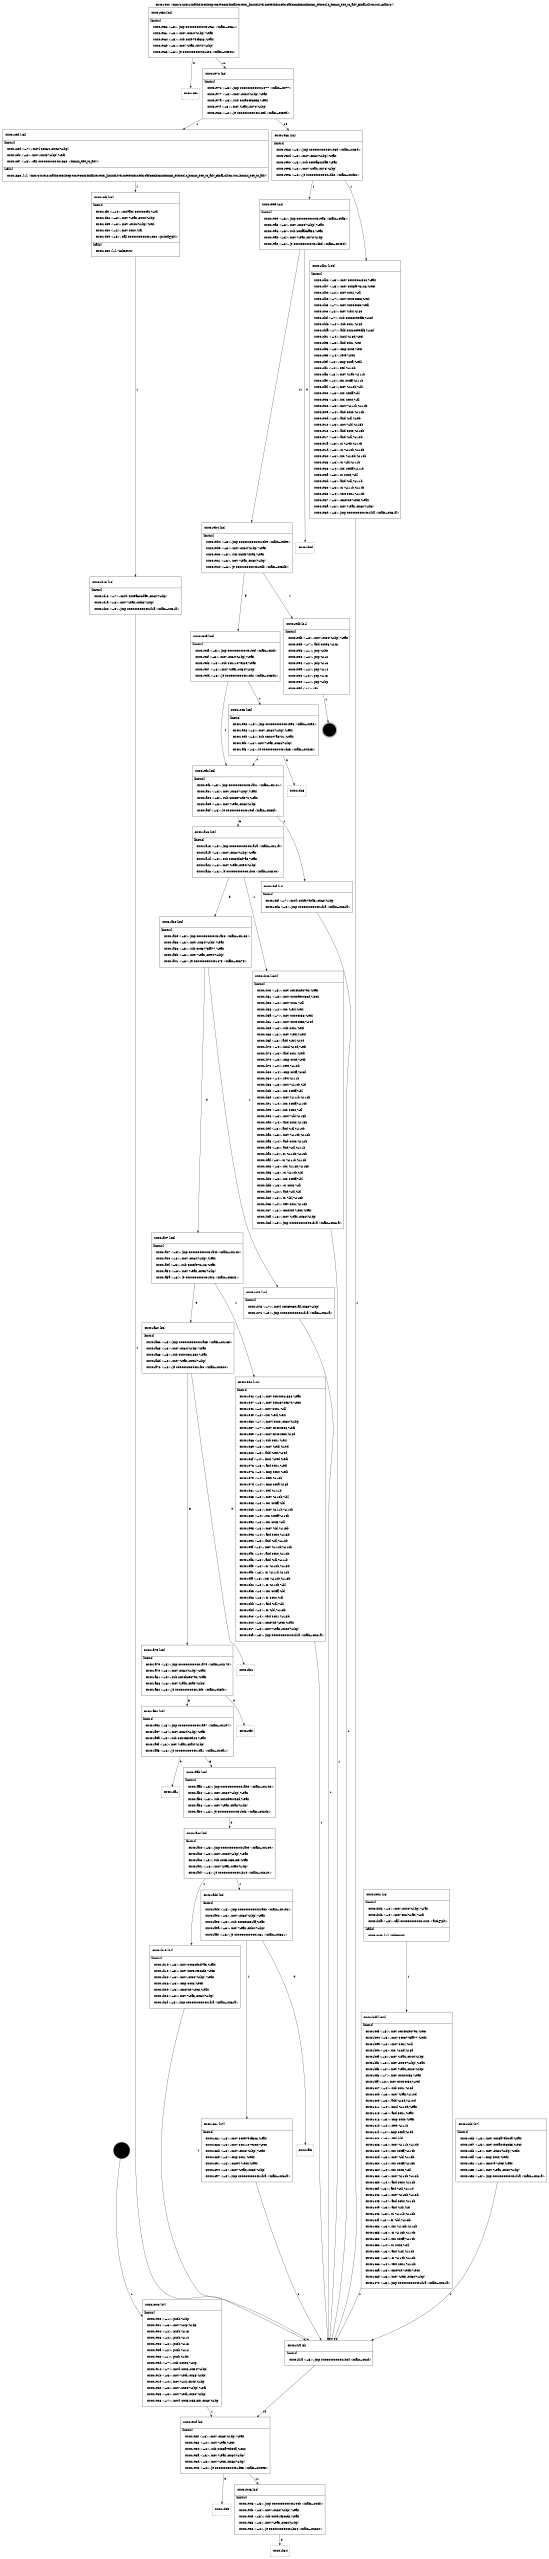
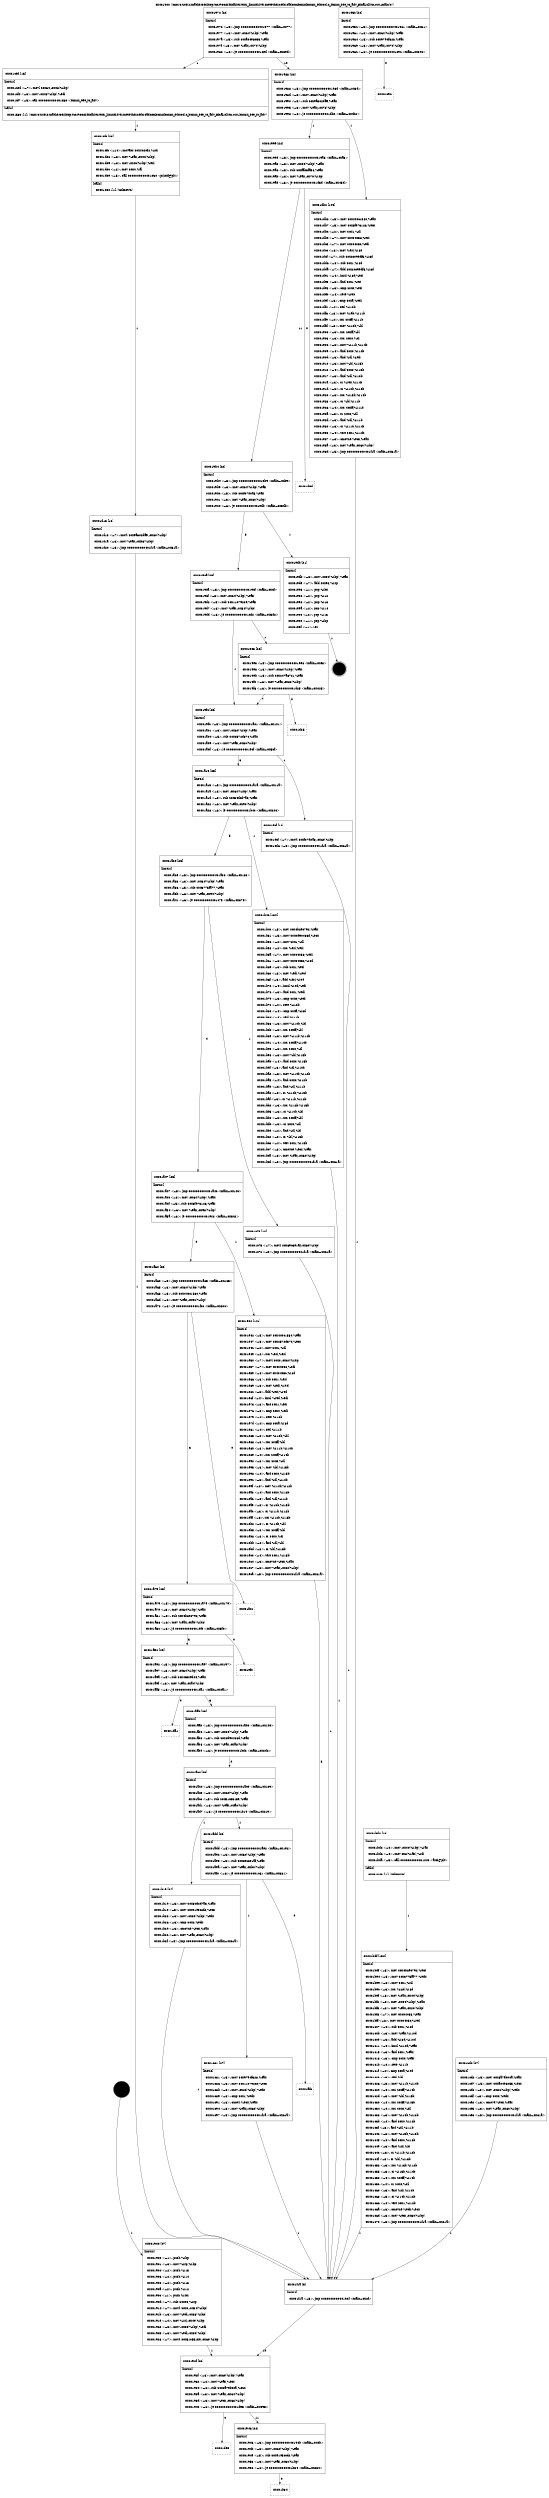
edge "0x40195c [22]" -> "0x401972 [22]": removed, label "11"
edge "0x401e42 [141]" -> "0x401f1a [5]": label " 1" -> " 8"
